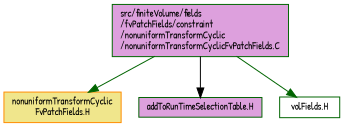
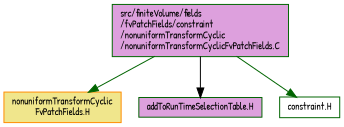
node "volFields.H": label "volFields.H" -> "constraint.H"
